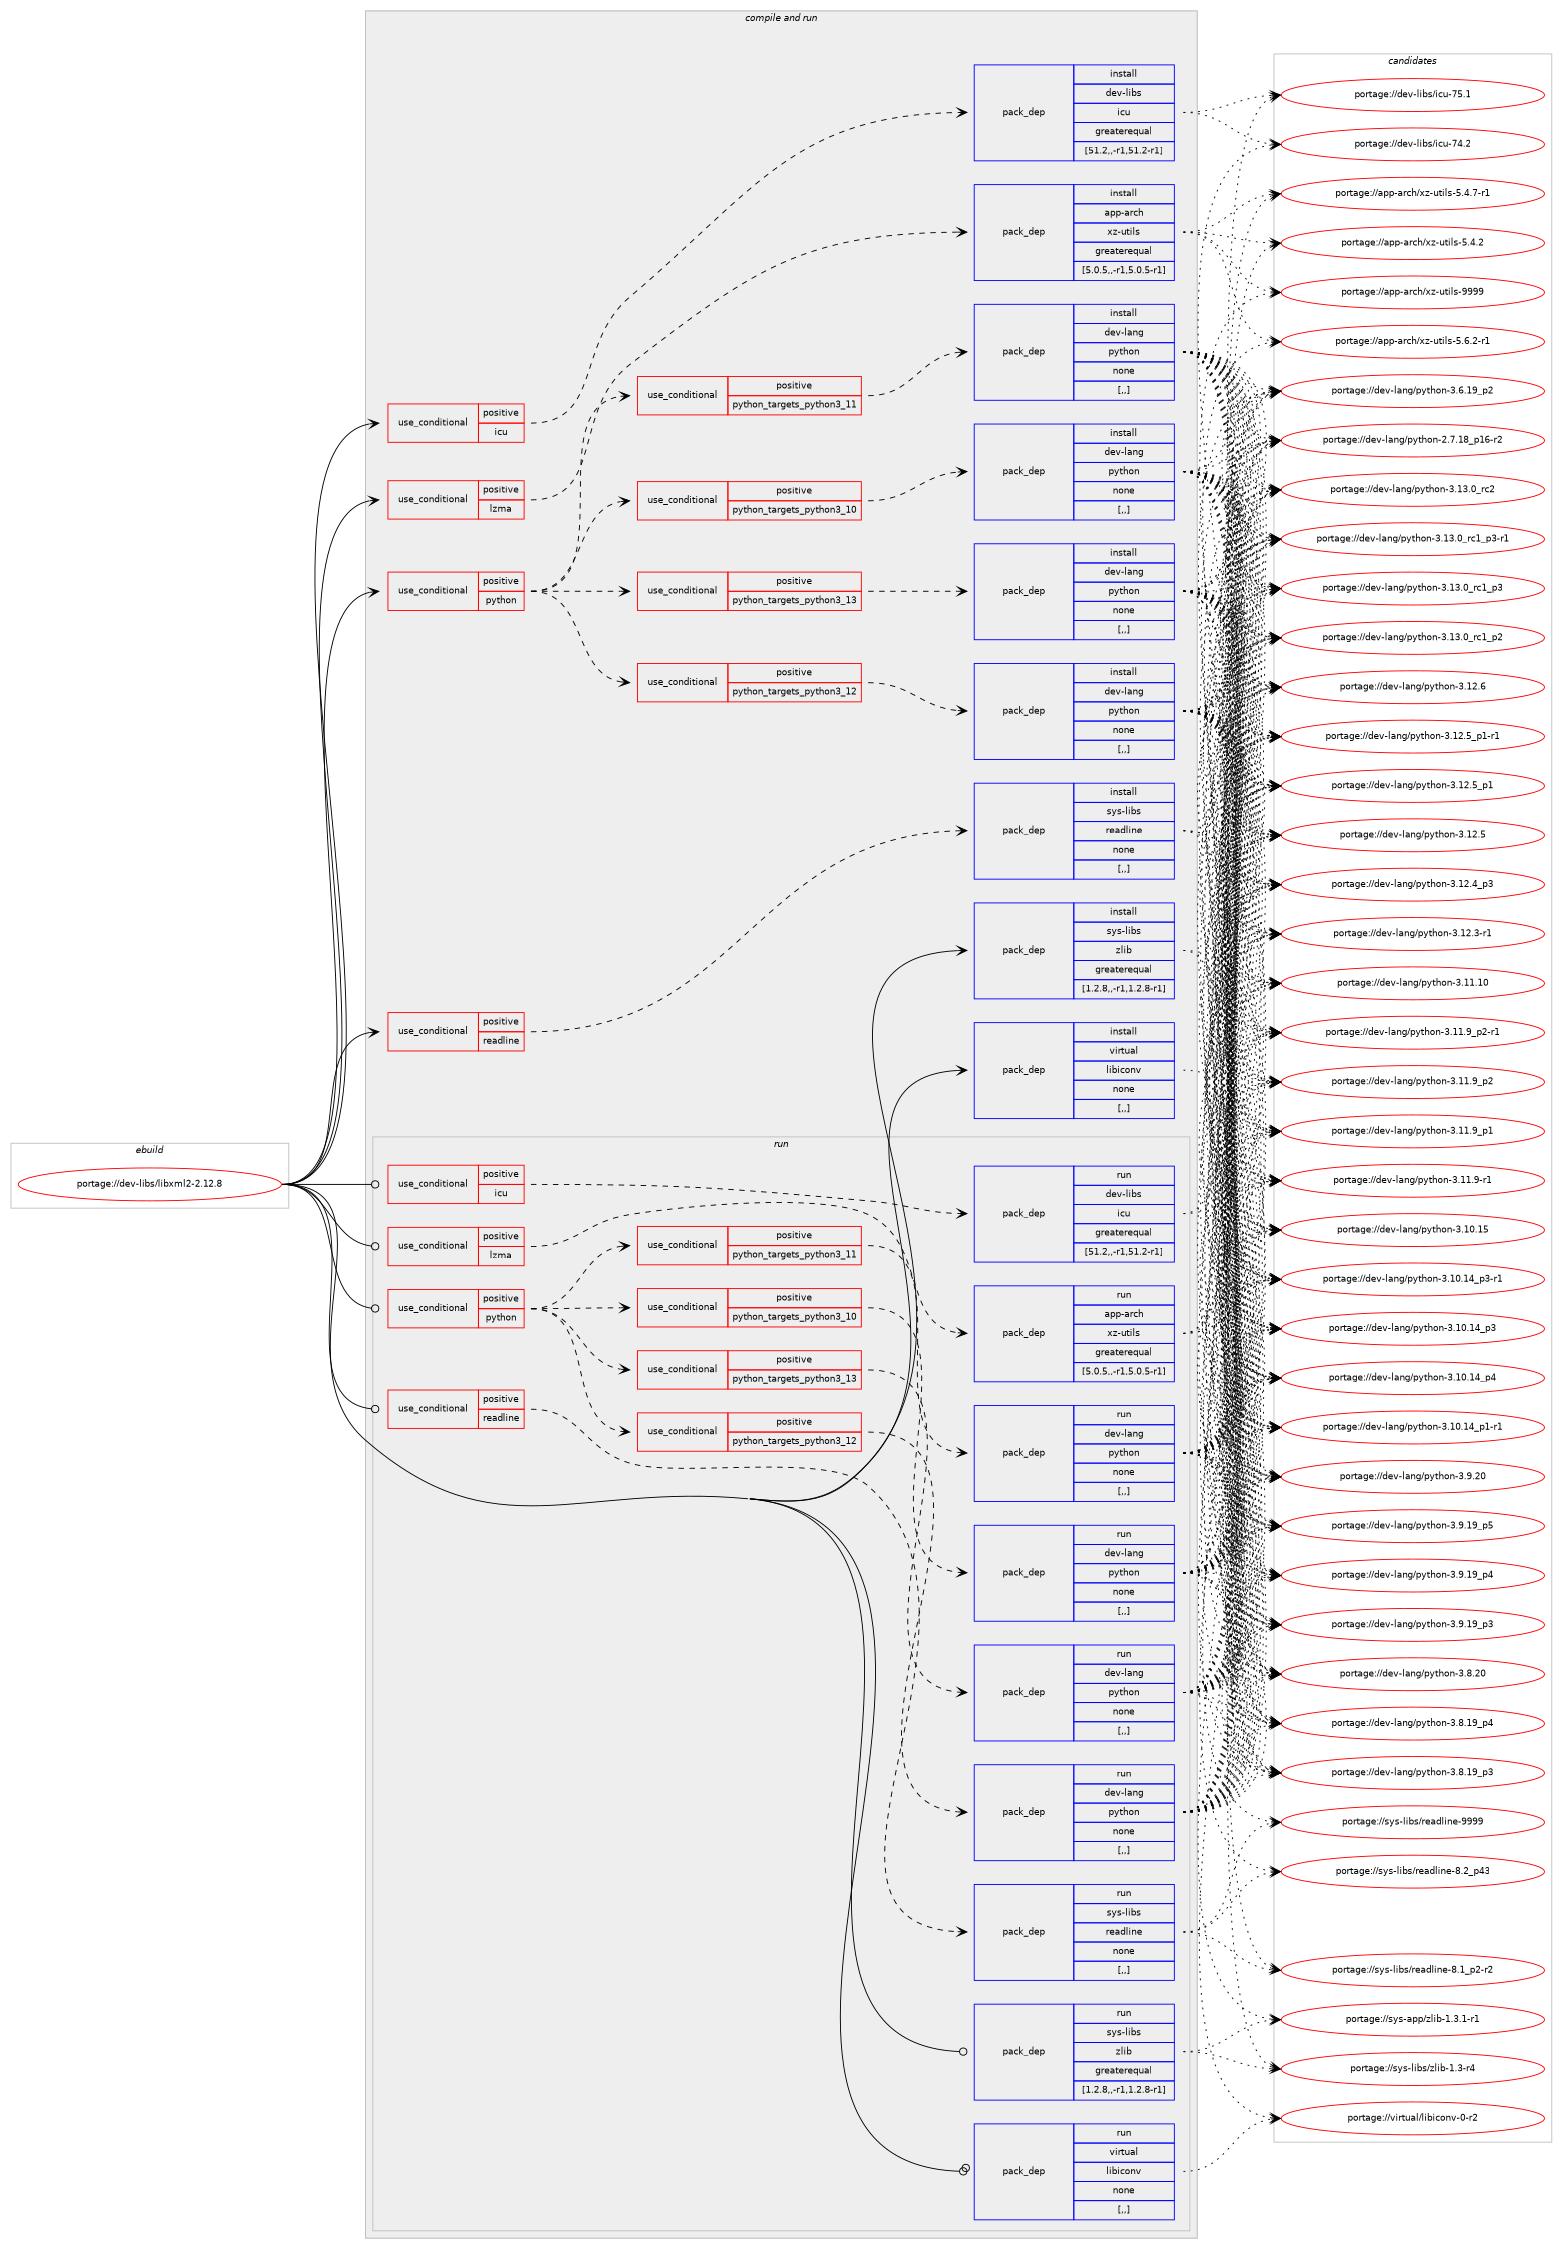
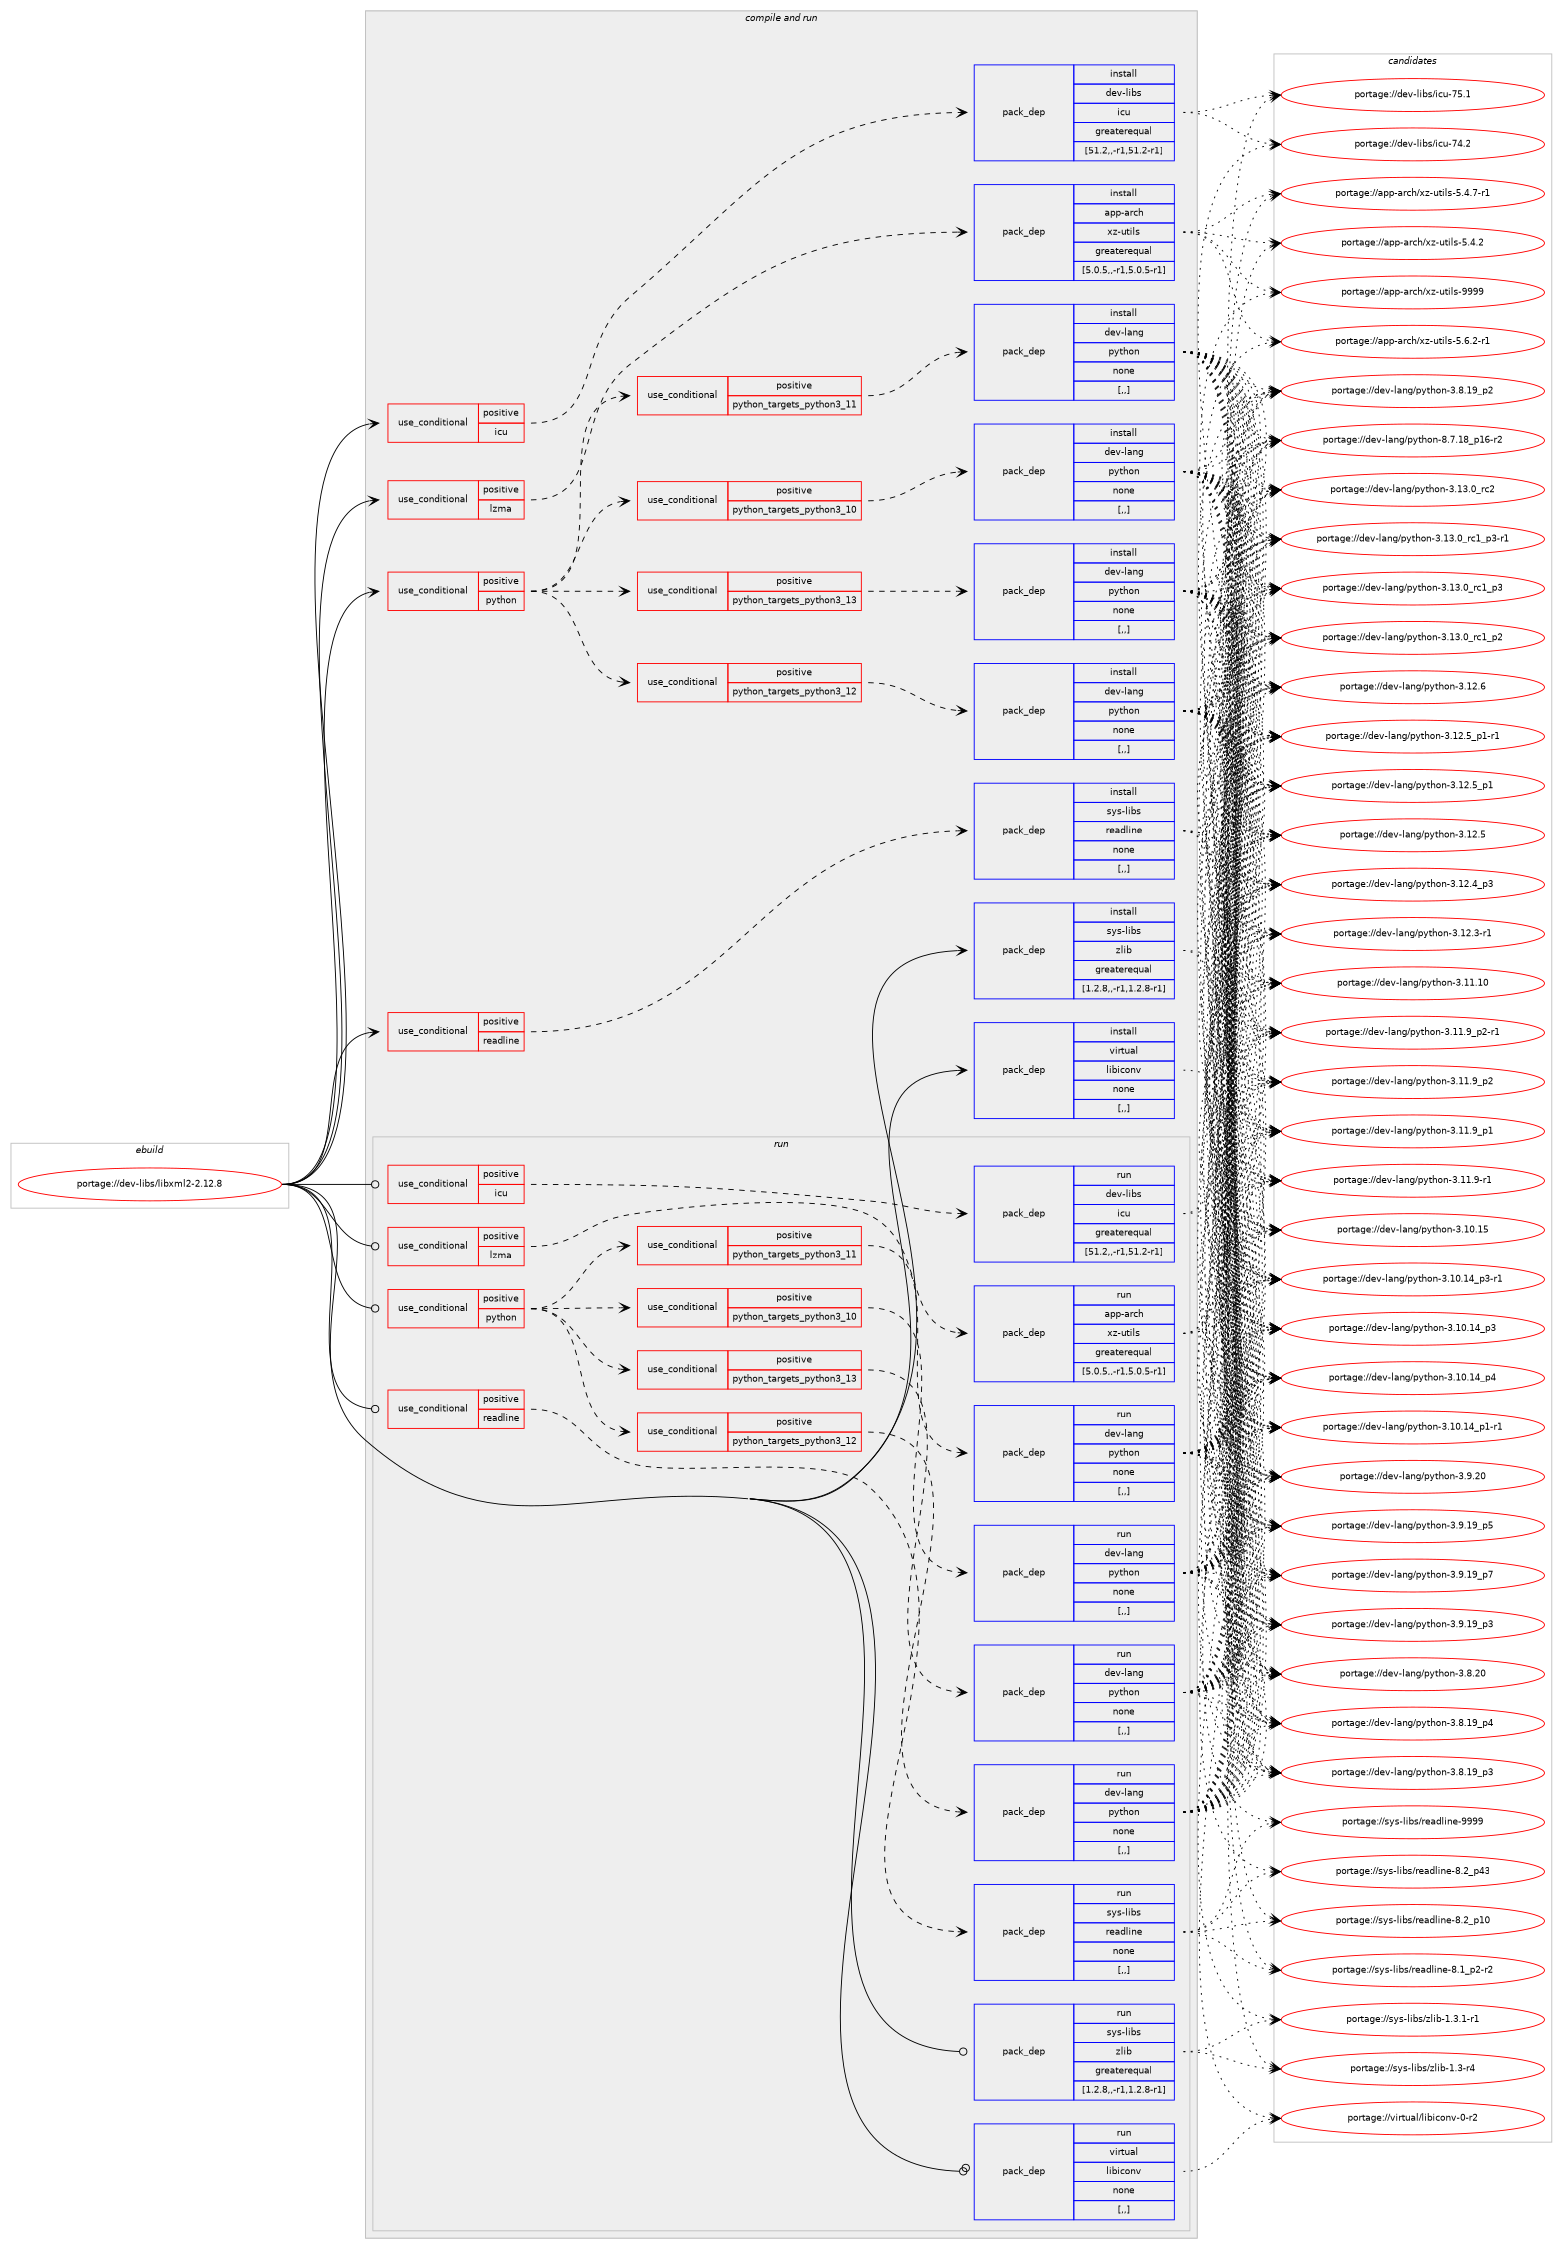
node "portage://dev-lang/python-3.6.19_p2": label "portage://dev-lang/python-3.6.19_p2" -> "portage://dev-lang/python-3.8.19_p2"
node "portage://dev-lang/python-2.7.18_p16-r2": label "portage://dev-lang/python-2.7.18_p16-r2" -> "portage://dev-lang/python-8.7.18_p16-r2"
node "portage://dev-lang/python-3.9.19_p4": label "portage://dev-lang/python-3.9.19_p4" -> "portage://dev-lang/python-3.9.19_p7"
node "portage://sys-libs/readline-8.2_p10": added
node "portage://sys-app/zlib-1.3.1-r1": label "portage://sys-app/zlib-1.3.1-r1" -> "portage://sys-libs/zlib-1.3.1-r1"
